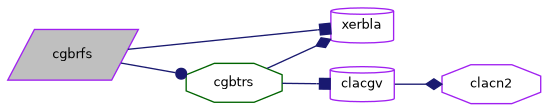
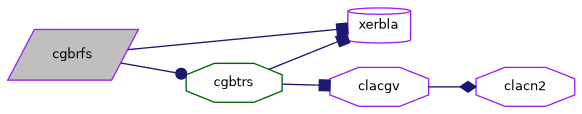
edge "cgbtrs" -> "xerbla": arrowhead diamond -> box
node "clacgv": shape cylinder -> octagon
